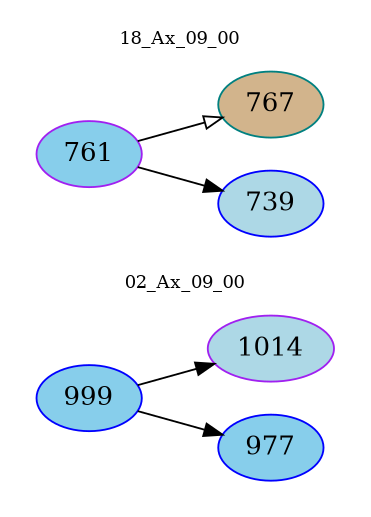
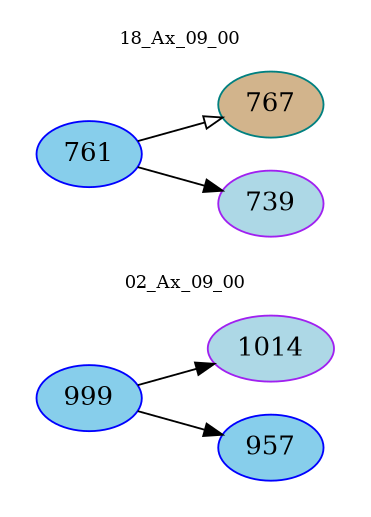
node "761": color purple -> blue
node "739": color blue -> purple
node "977": label "977" -> "957"
